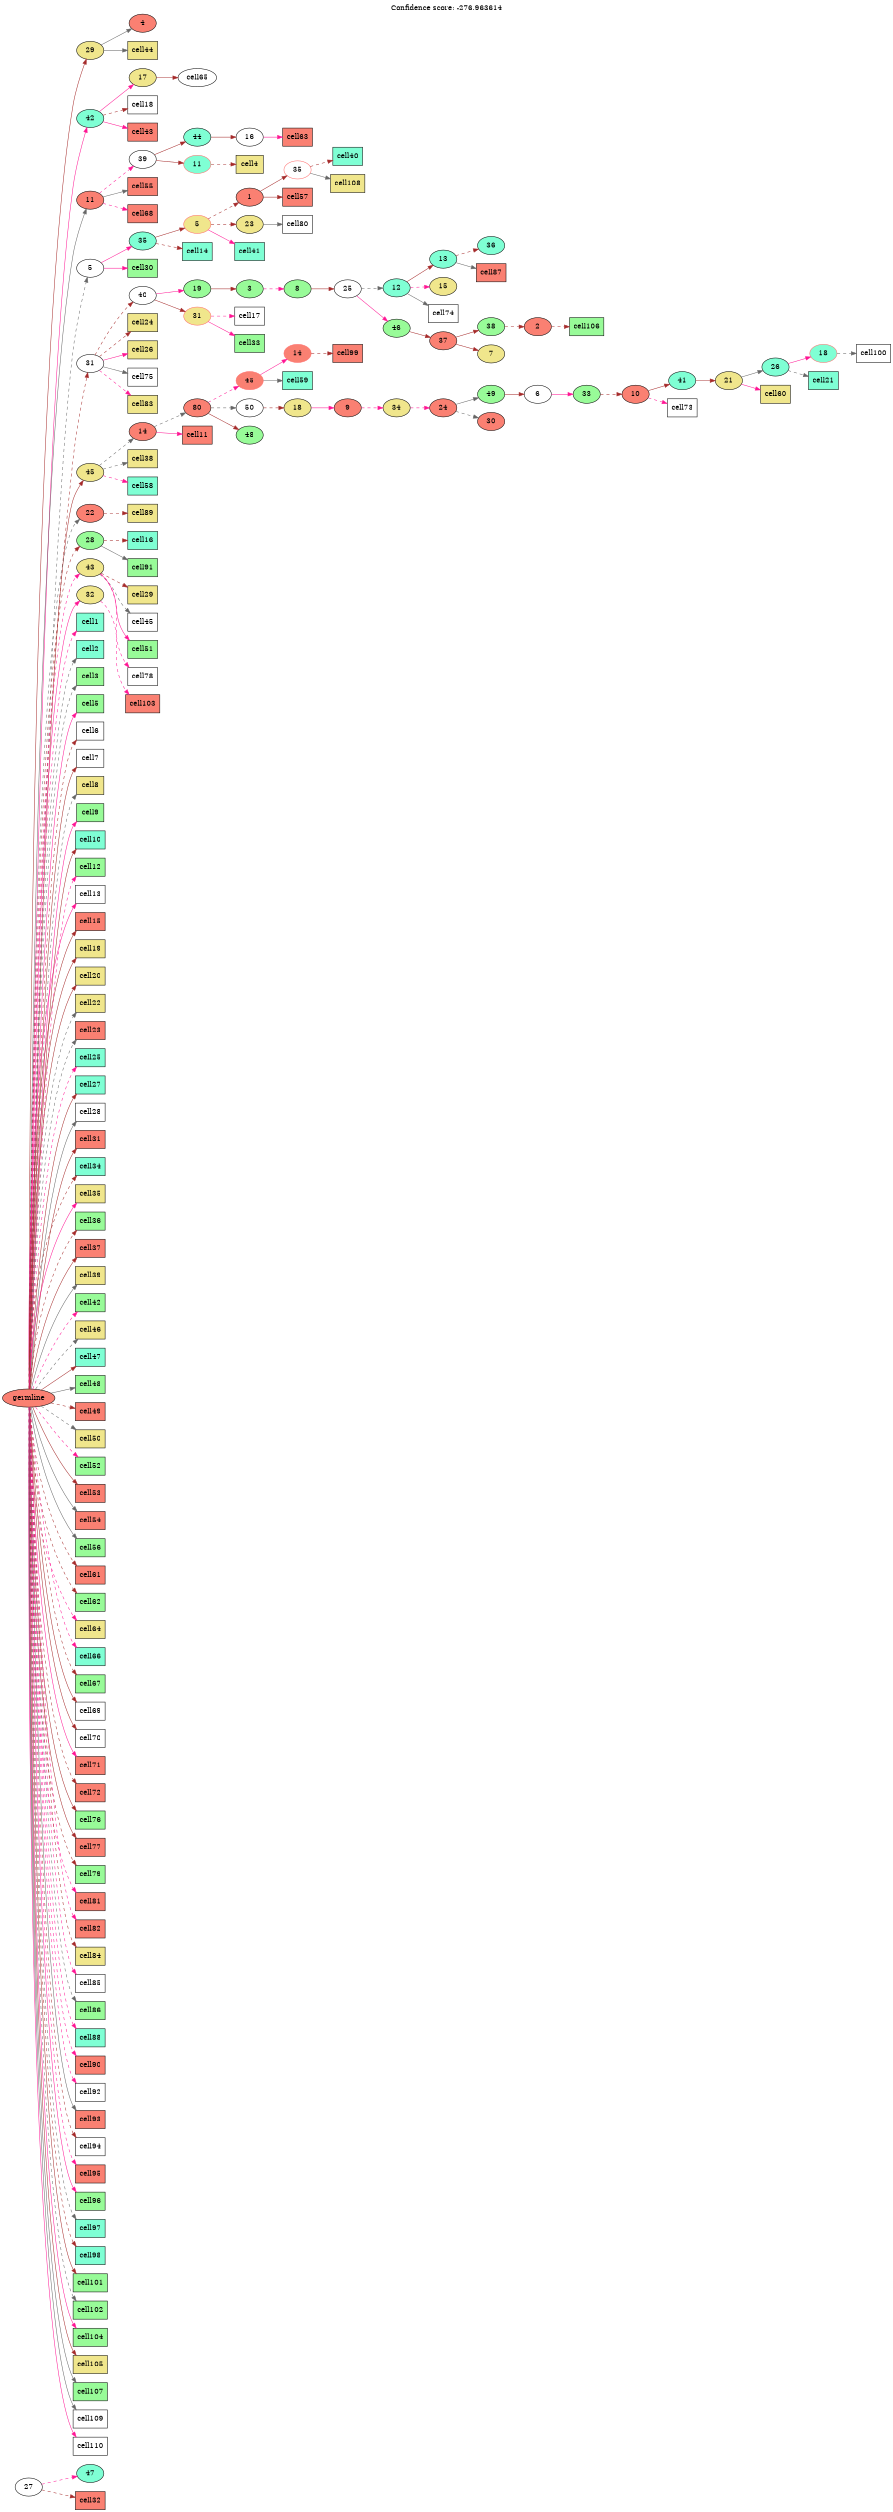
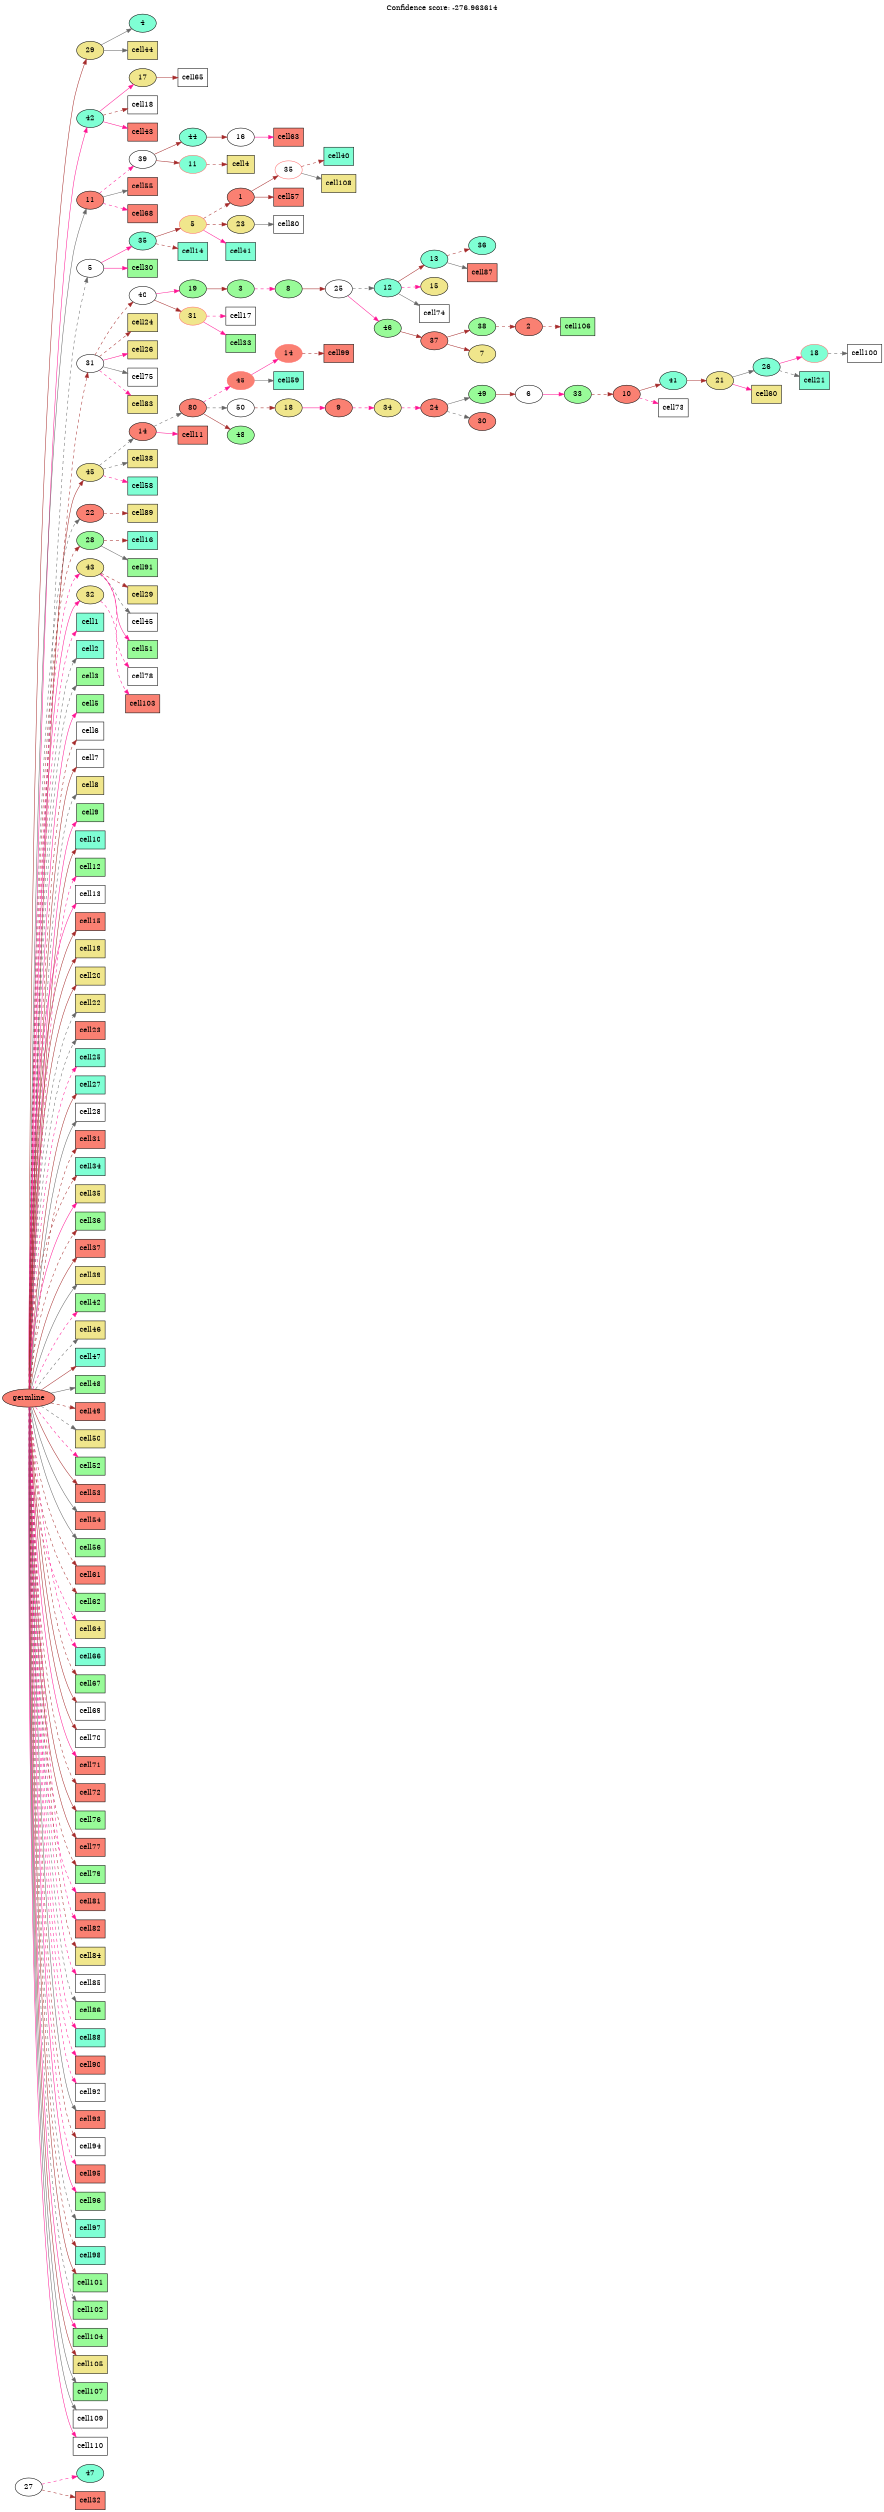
node "4": fillcolor salmon -> aquamarine
node "cell65": shape ellipse -> box
edge "germline" -> "cell31": style solid -> dashed
